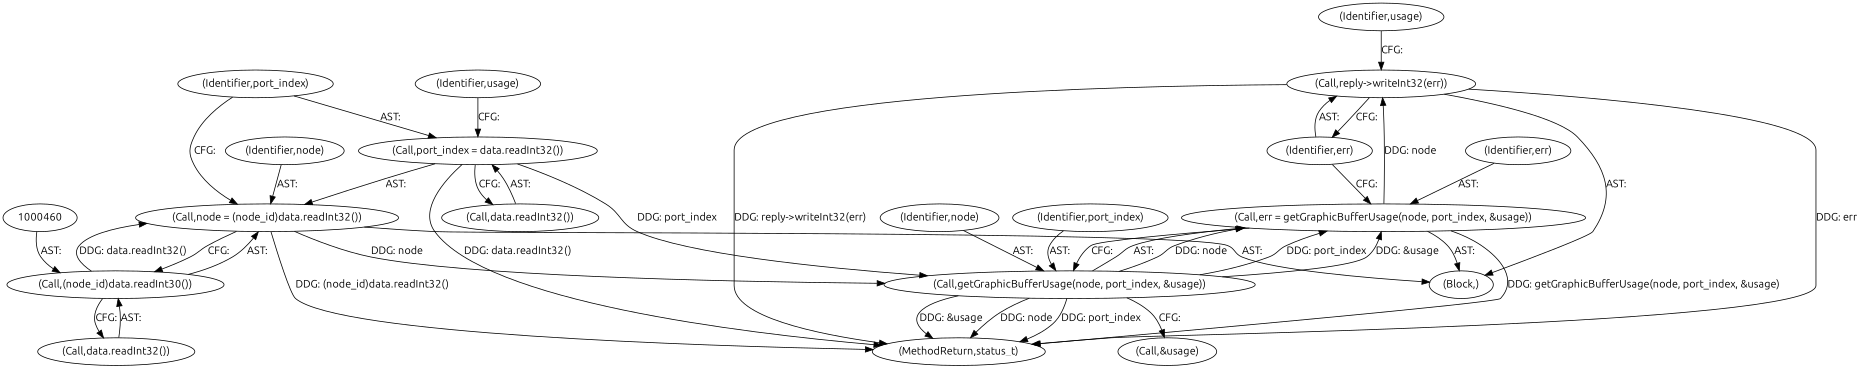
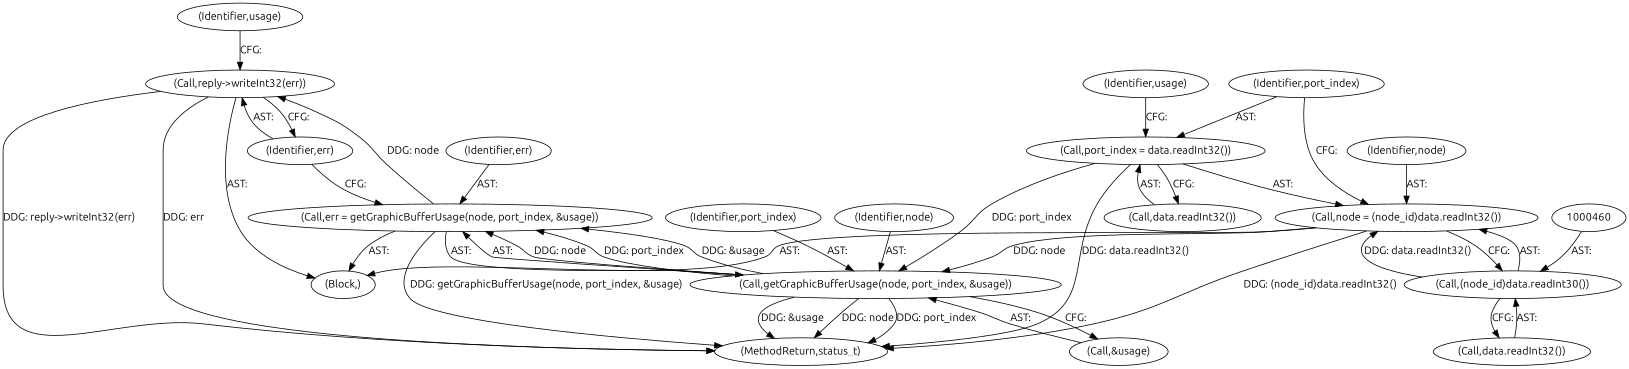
edge "(Call,err = getGraphicBufferUsage(node, port_index, &usage))" -> "(Call,getGraphicBufferUsage(node, port_index, &usage))": label "CFG: " -> "AST: "
edge "(Call,&usage)" -> "(Call,getGraphicBufferUsage(node, port_index, &usage))": added, label "AST:"
